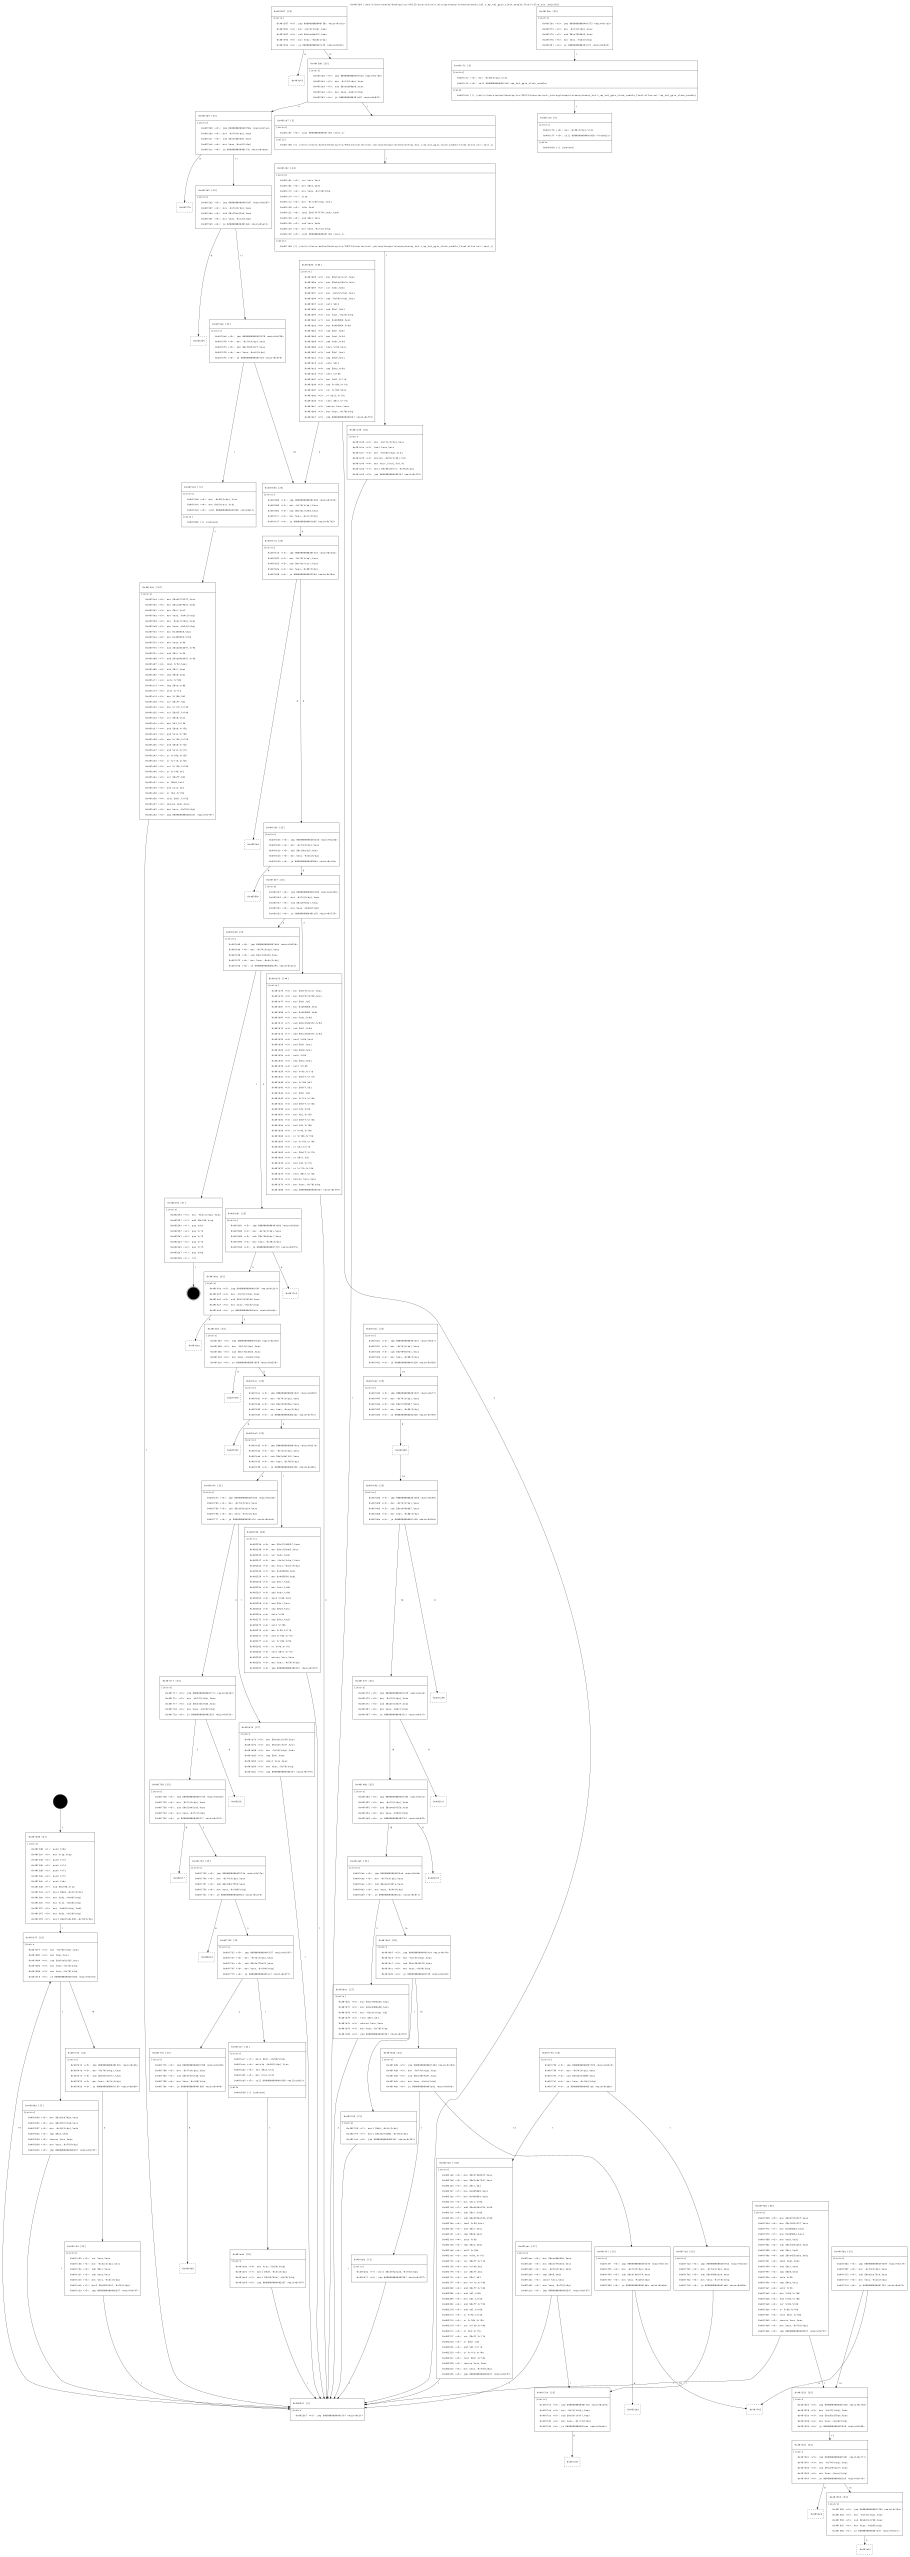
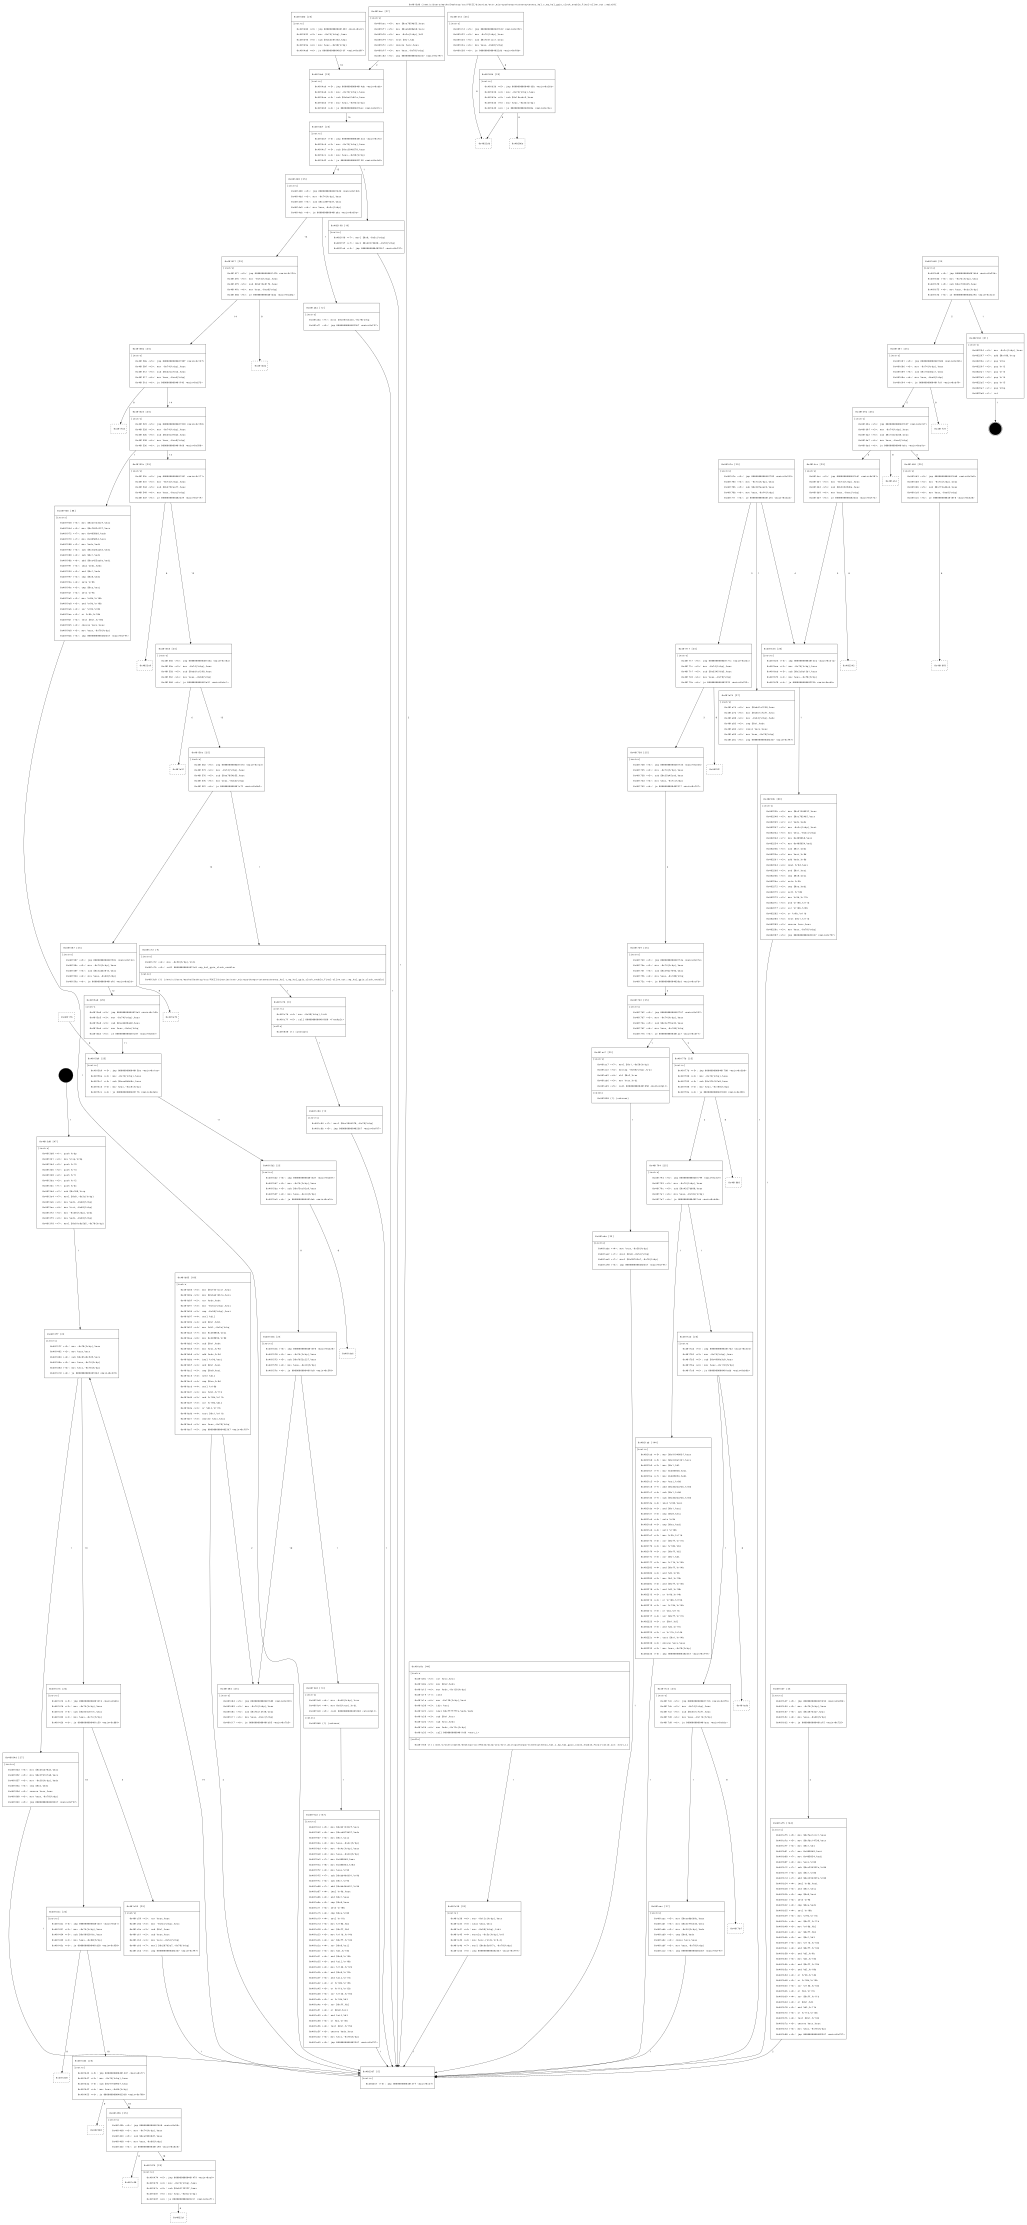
node "0x401c07 [5]": removed
edge "0x4015b9 [25]" -> "0x40217b": reversed
edge "0x401604 [25]" -> "0x40161d [25]": removed, label "8"
edge "0x401555 [25]" -> "0x40156e [25]": added, label "13"
edge "0x40156e [25]" -> "0x401587 [25]": added, label "12"
edge "0x401636 [25]" -> "0x40164f [25]": now "0x401636 [25]" -> "0x4022dd"
edge "0x40164f [25]" -> "0x401668 [25]": removed, label "6"
node "0x401c84 [12]": added
edge "0x40177b [25]" -> "0x401794 [25]": added, label "2"
edge "0x4016b3 [25]" -> "0x4016cc [25]": now "0x40169a [25]" -> "0x4016cc [25]"
edge "0x402360" -> "0x40145b [25]": now "0x401442 [25]" -> "0x40145b [25]"
edge "0x4016e5 [25]" -> "0x4016fe [25]": reversed
node "0x401edb": added
edge "0x401474 [25]" -> "0x40148d [25]": removed, label "18"
edge "0x401416 [22]" -> "0x40142c [22]": added, label "18"
node "0x402317": removed
node "0x40216f": removed
edge "0x4014a6 [25]" -> "0x401bec [27]": reversed
node "0x4020cd": removed
node "0x401d20": added
edge "0x401aac [27]" -> "0x4017c6 [25]": reversed
edge "0x401968 [88]" -> "0x401523 [25]": reversed
edge "0x4014f1 [25]" -> "0x401f43": now "0x4014f1 [25]" -> "0x40150a [25]"
